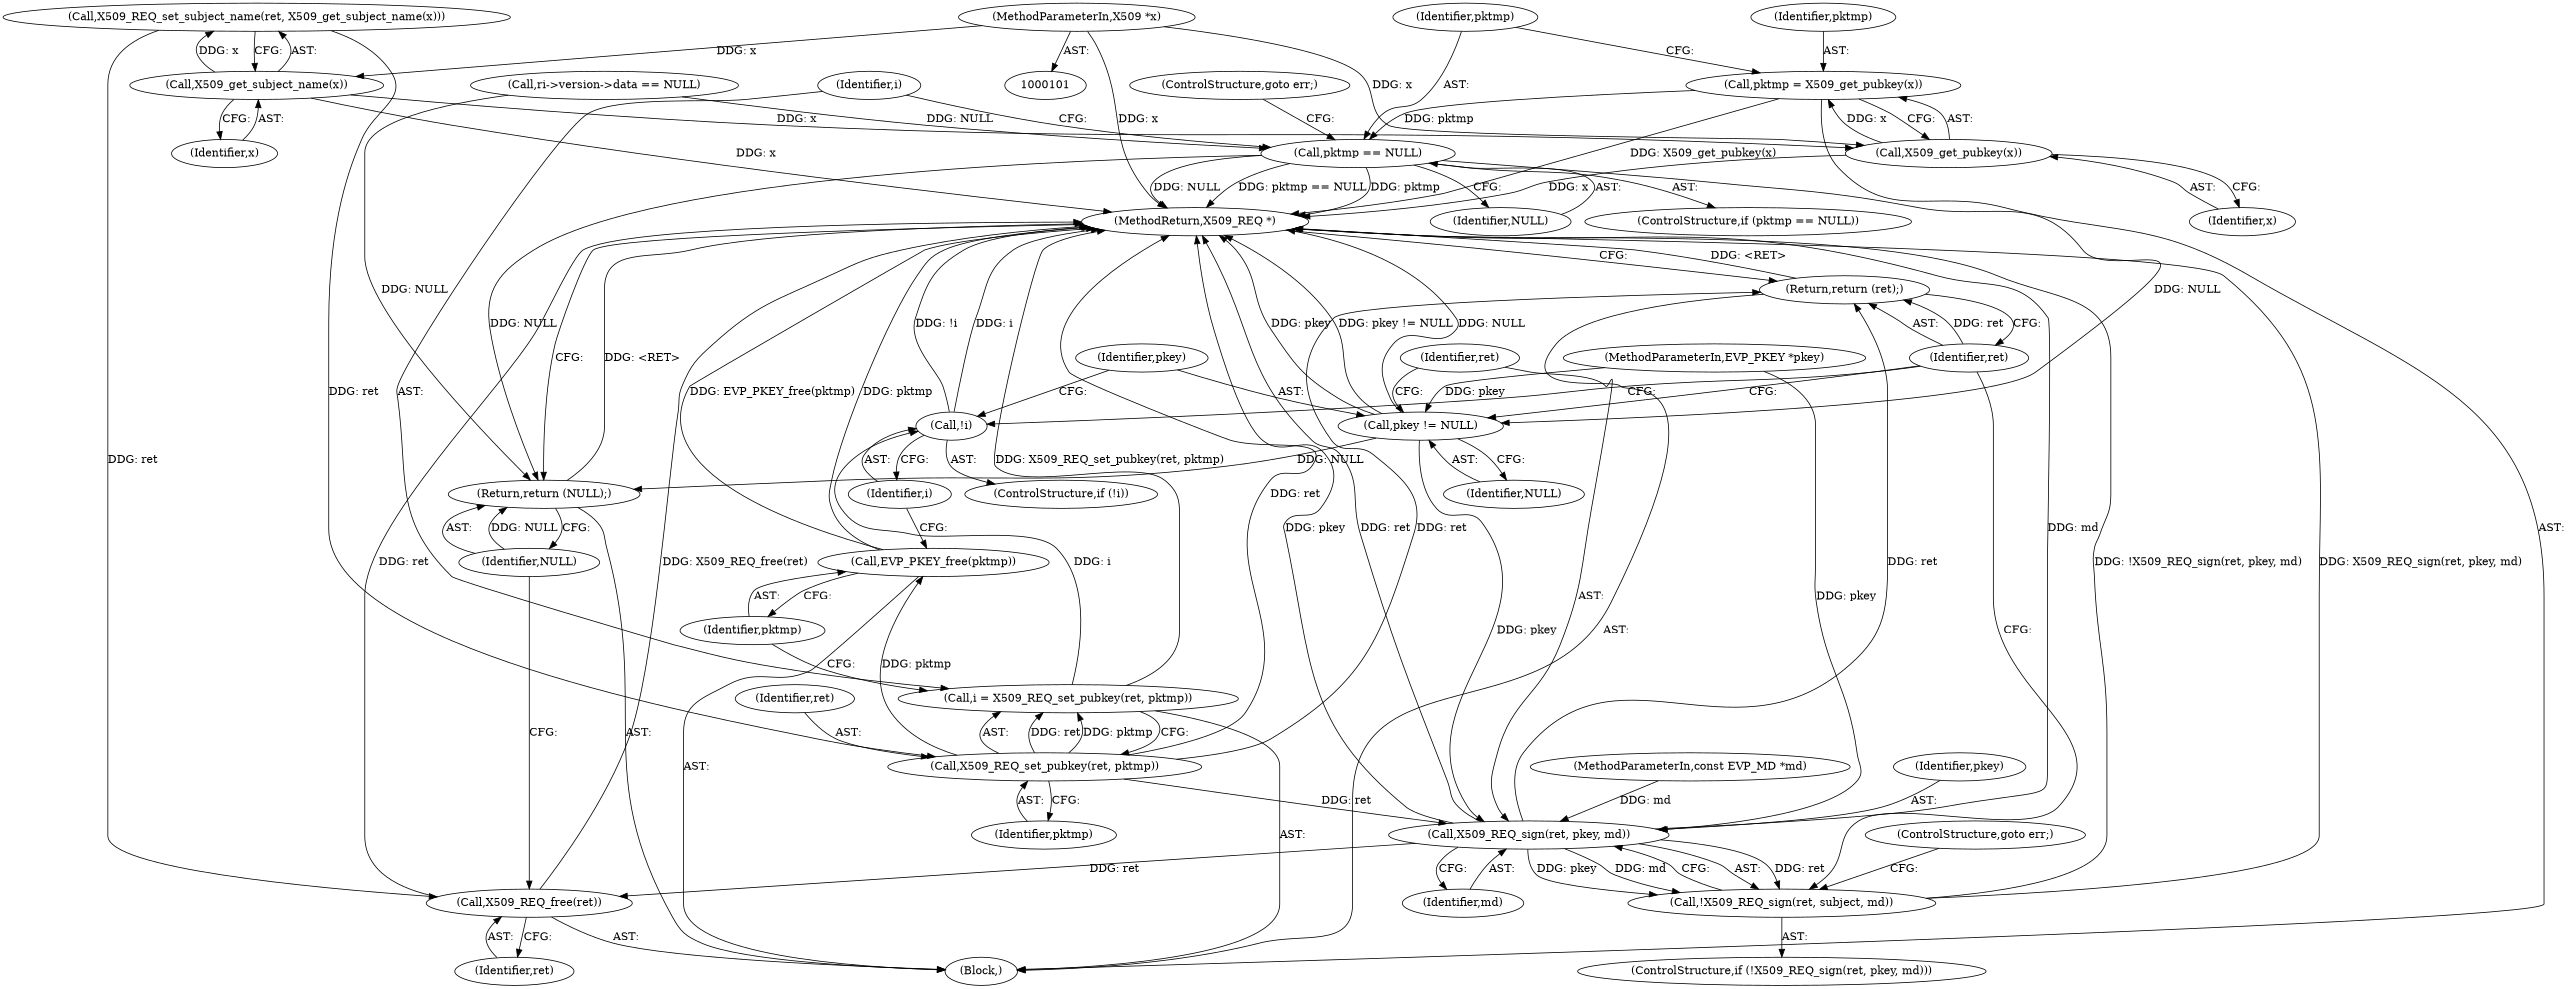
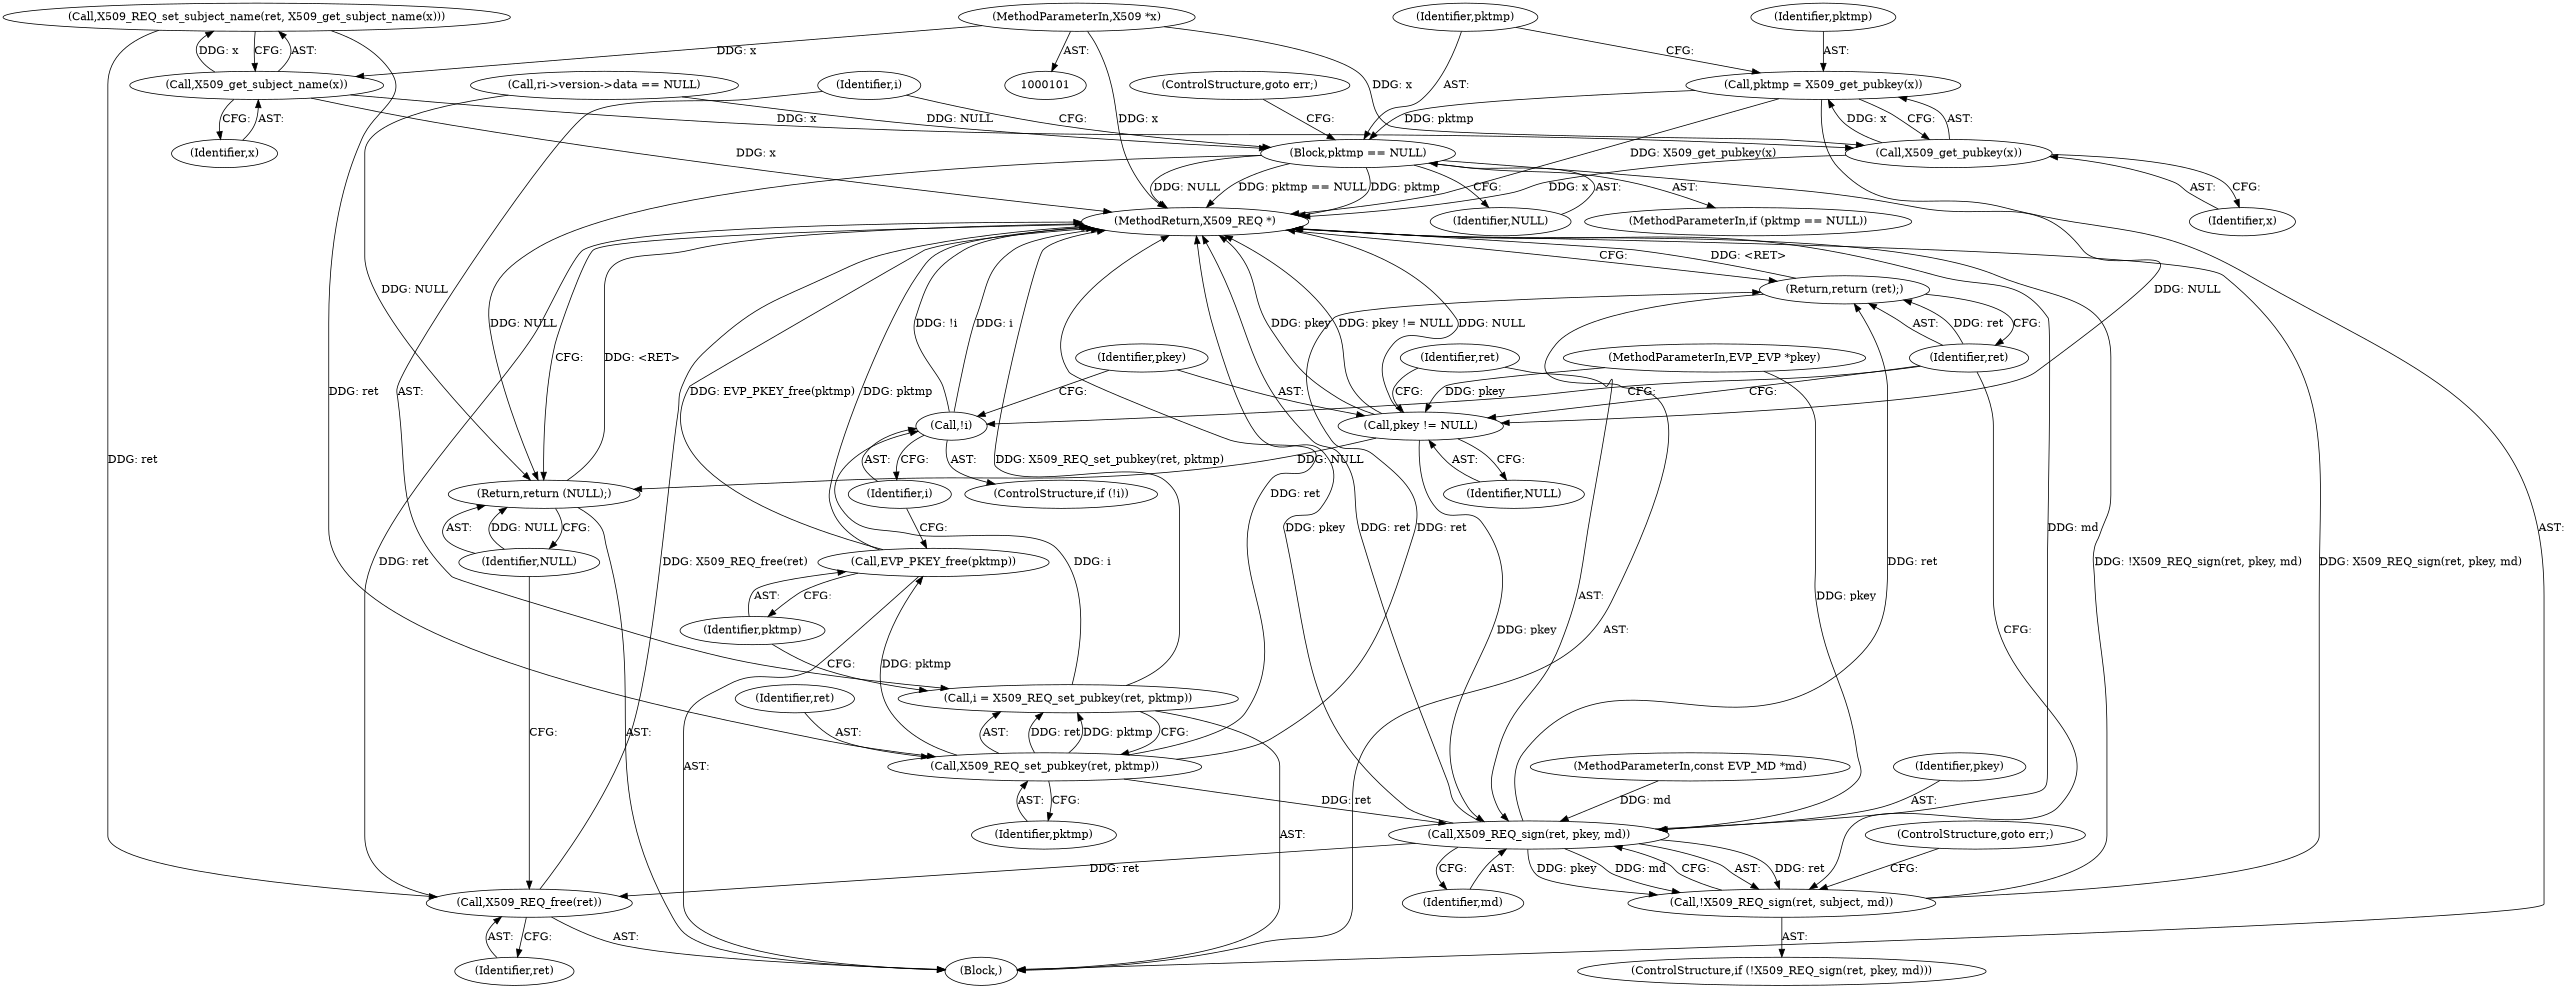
node "(Call,pktmp == NULL)": label "(Call,pktmp == NULL)" -> "(Block,pktmp == NULL)"
node "(ControlStructure,if (pktmp == NULL))": label "(ControlStructure,if (pktmp == NULL))" -> "(MethodParameterIn,if (pktmp == NULL))"
node "(MethodParameterIn,EVP_PKEY *pkey)": label "(MethodParameterIn,EVP_PKEY *pkey)" -> "(MethodParameterIn,EVP_EVP *pkey)"
